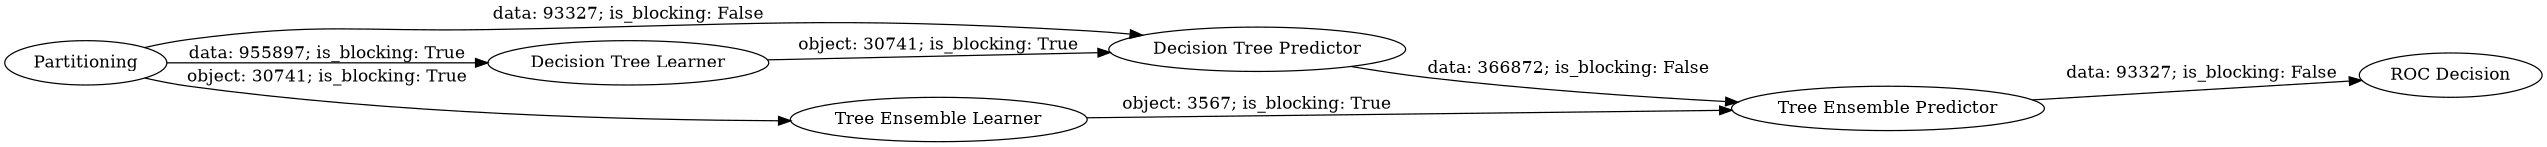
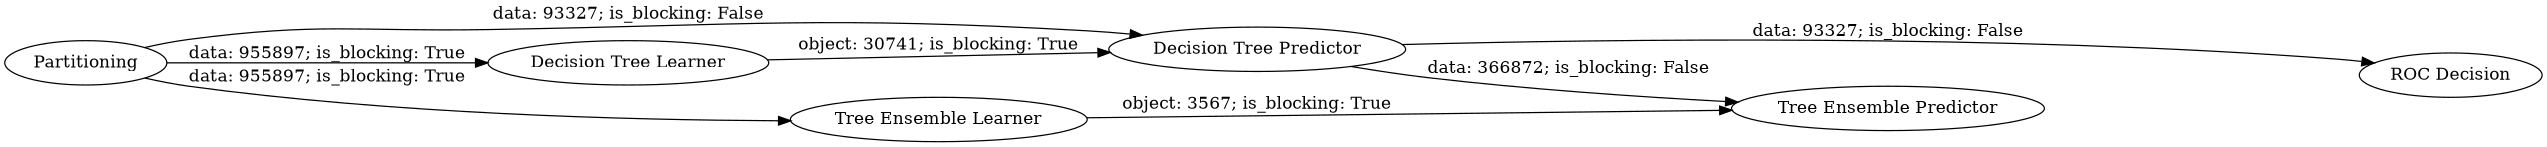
edge "Partitioning" -> "Tree Ensemble Learner": label "object: 30741; is_blocking: True" -> "data: 955897; is_blocking: True"
edge "Tree Ensemble Predictor" -> "ROC Decision": now "Decision Tree Predictor" -> "ROC Decision"
